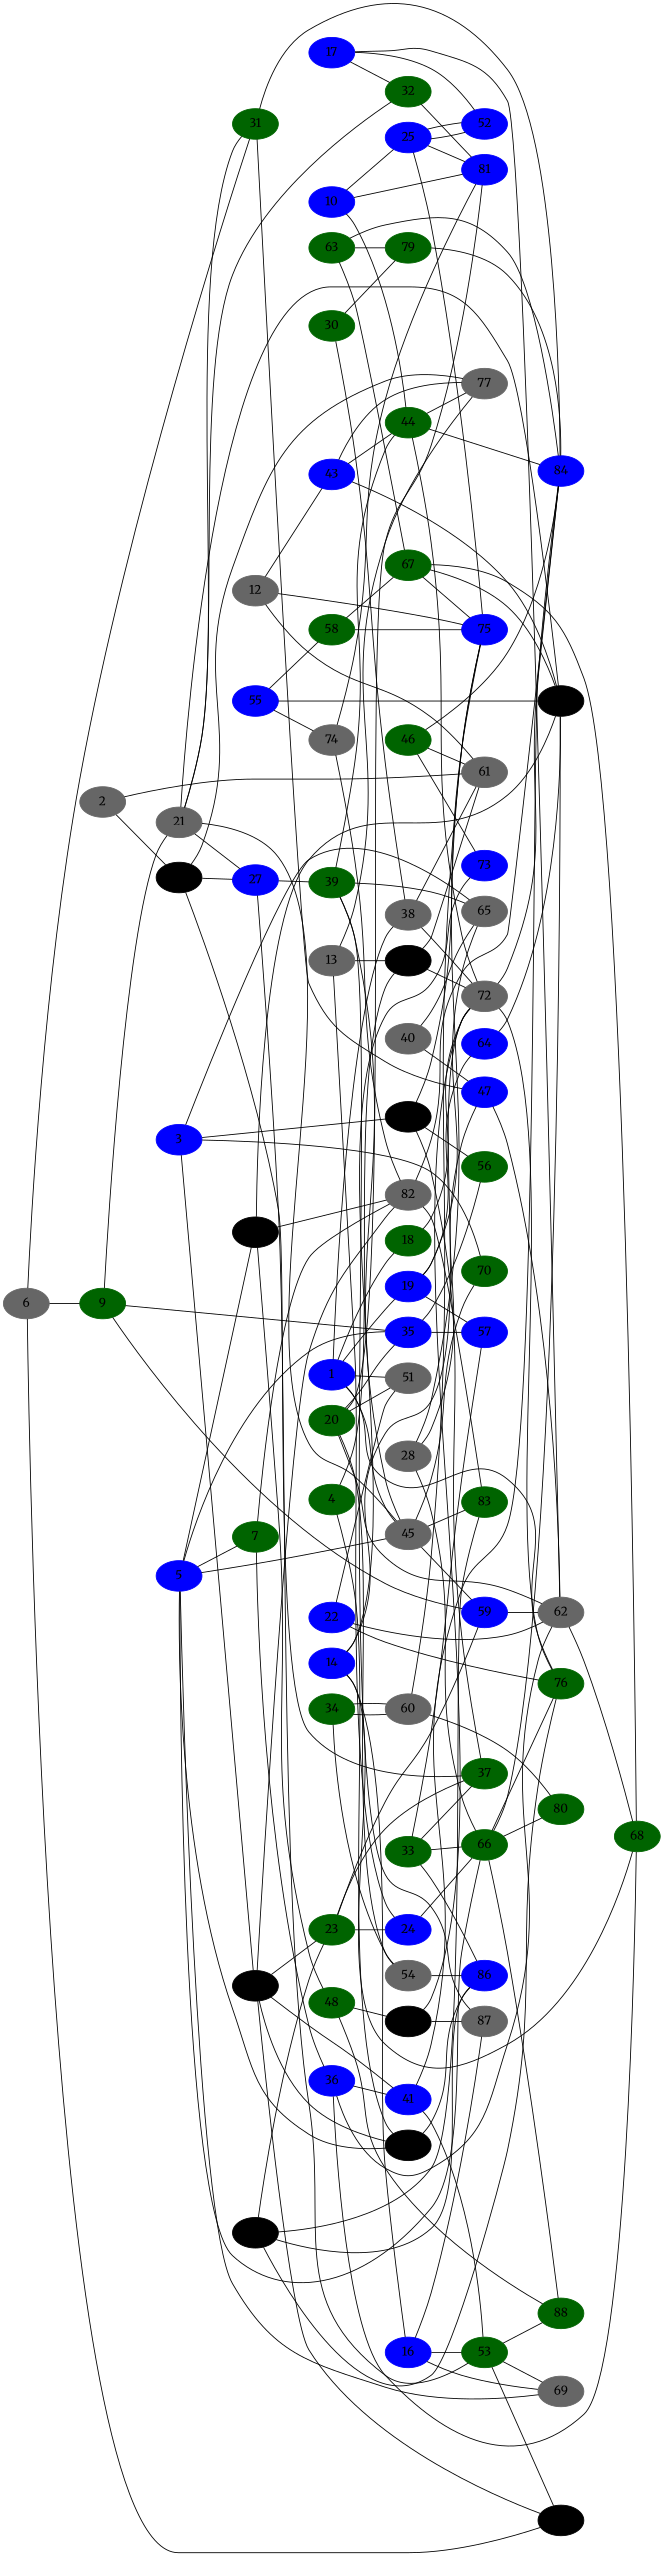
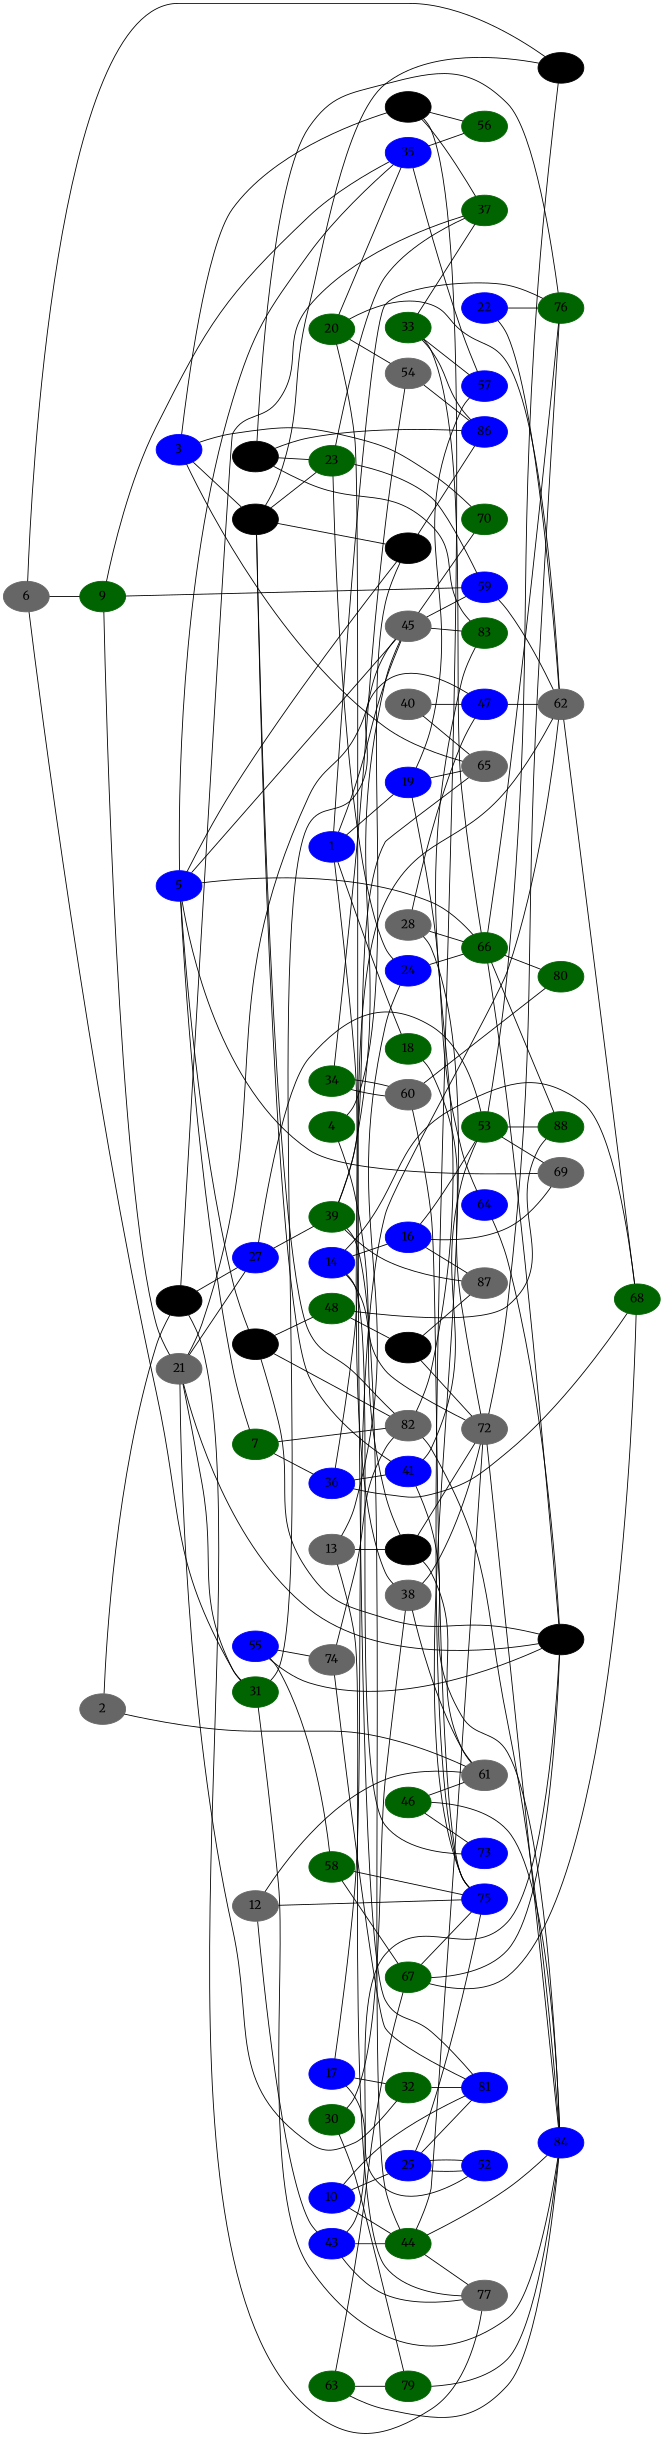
node "51": removed
